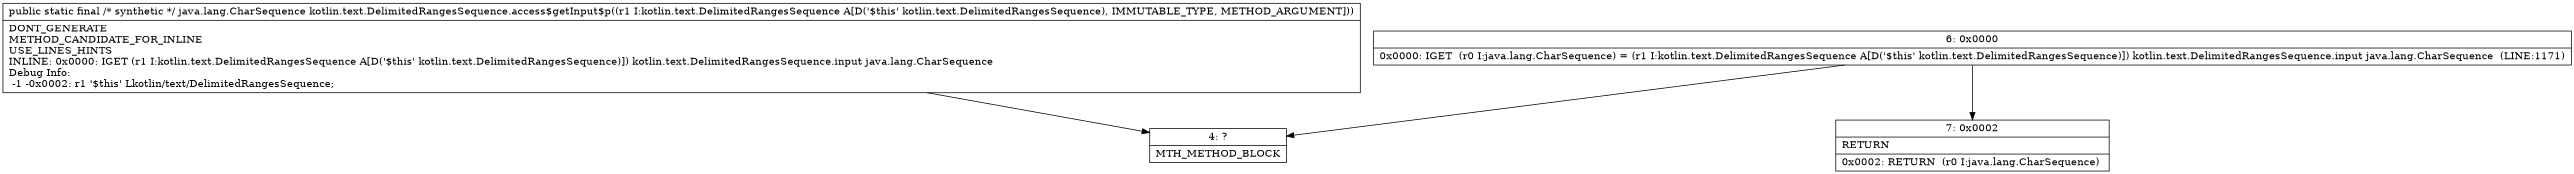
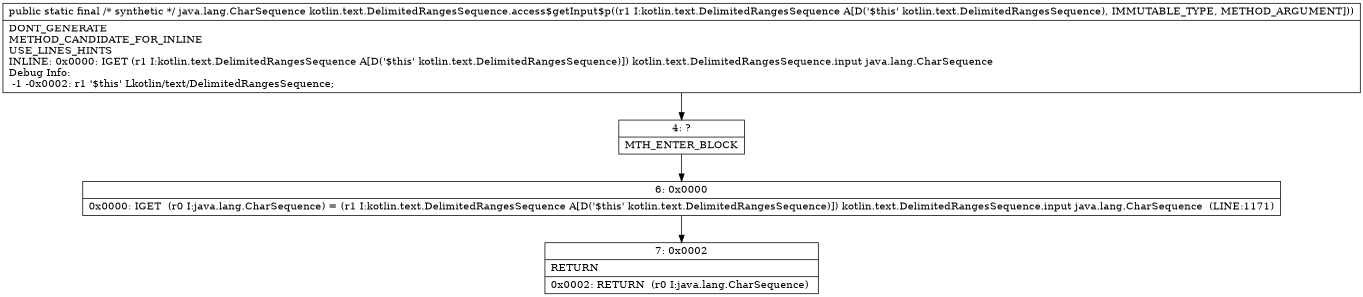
edge "6: 0x0000" -> "4: ?": reversed
node "4: ?": text "MTH_METHOD_BLOCK" -> "MTH_ENTER_BLOCK"
